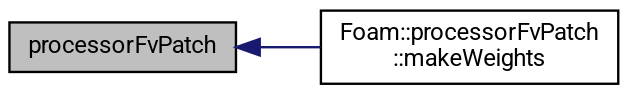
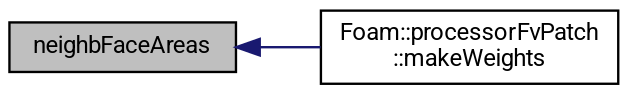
node "processorFvPatch": label "processorFvPatch" -> "neighbFaceAreas"
